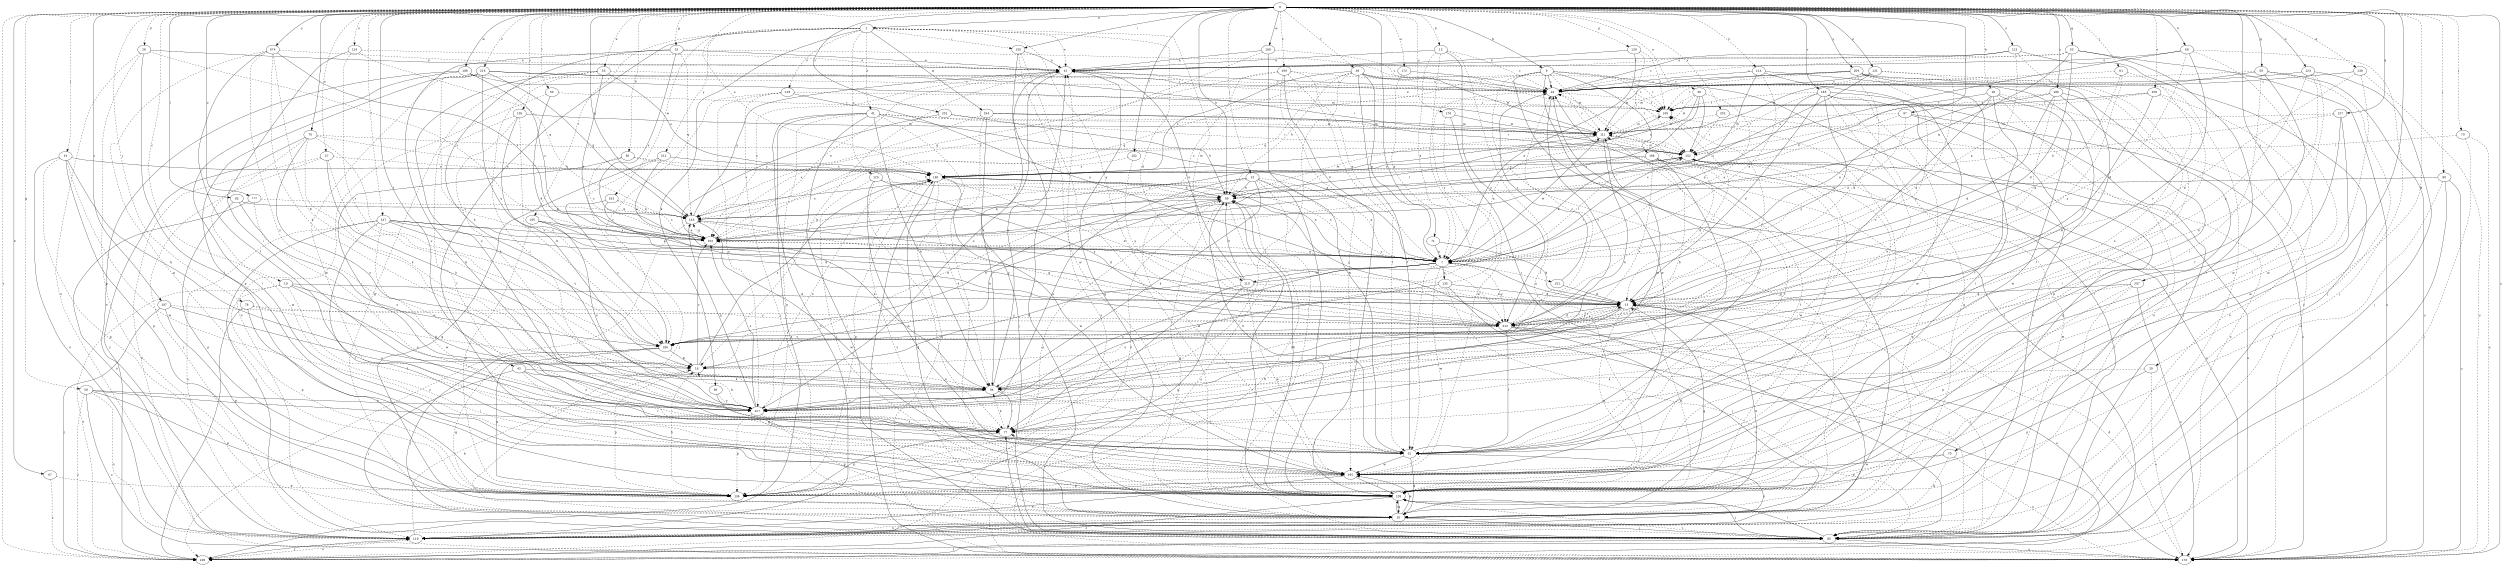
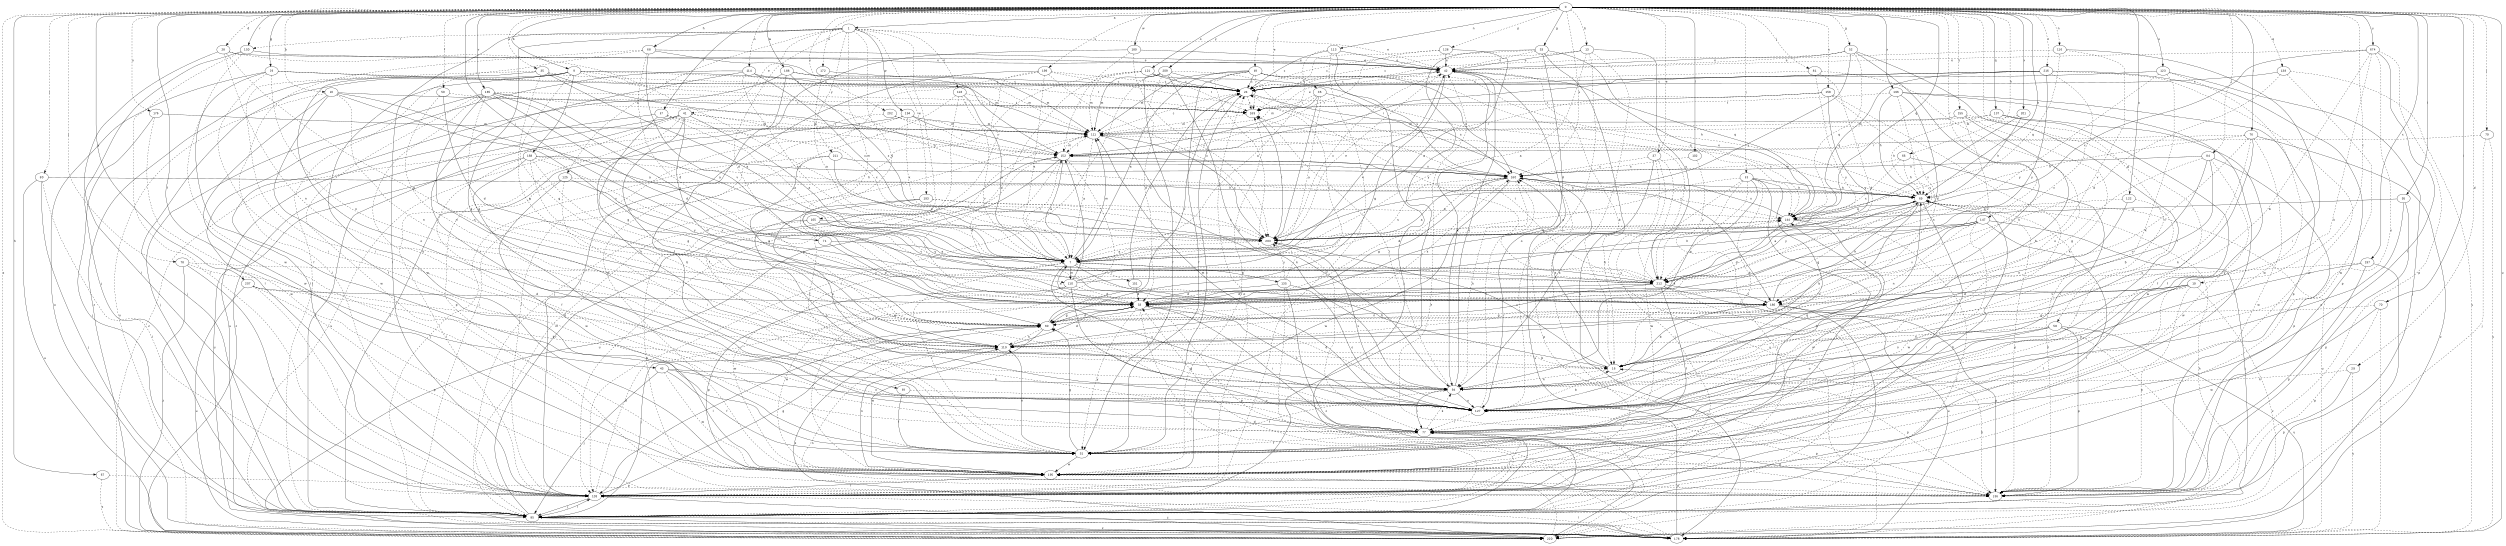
edge "33" -> "212": now "33" -> "51"
